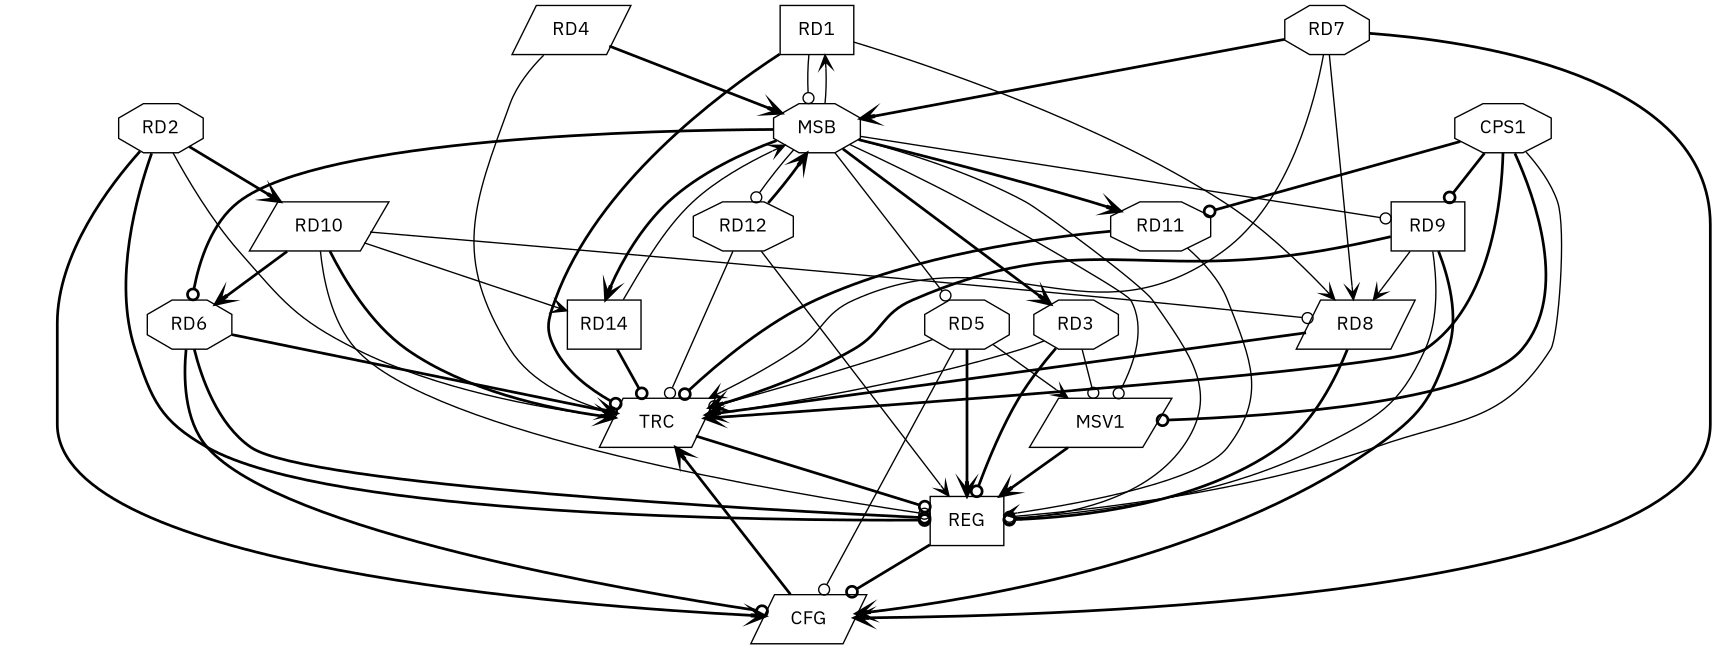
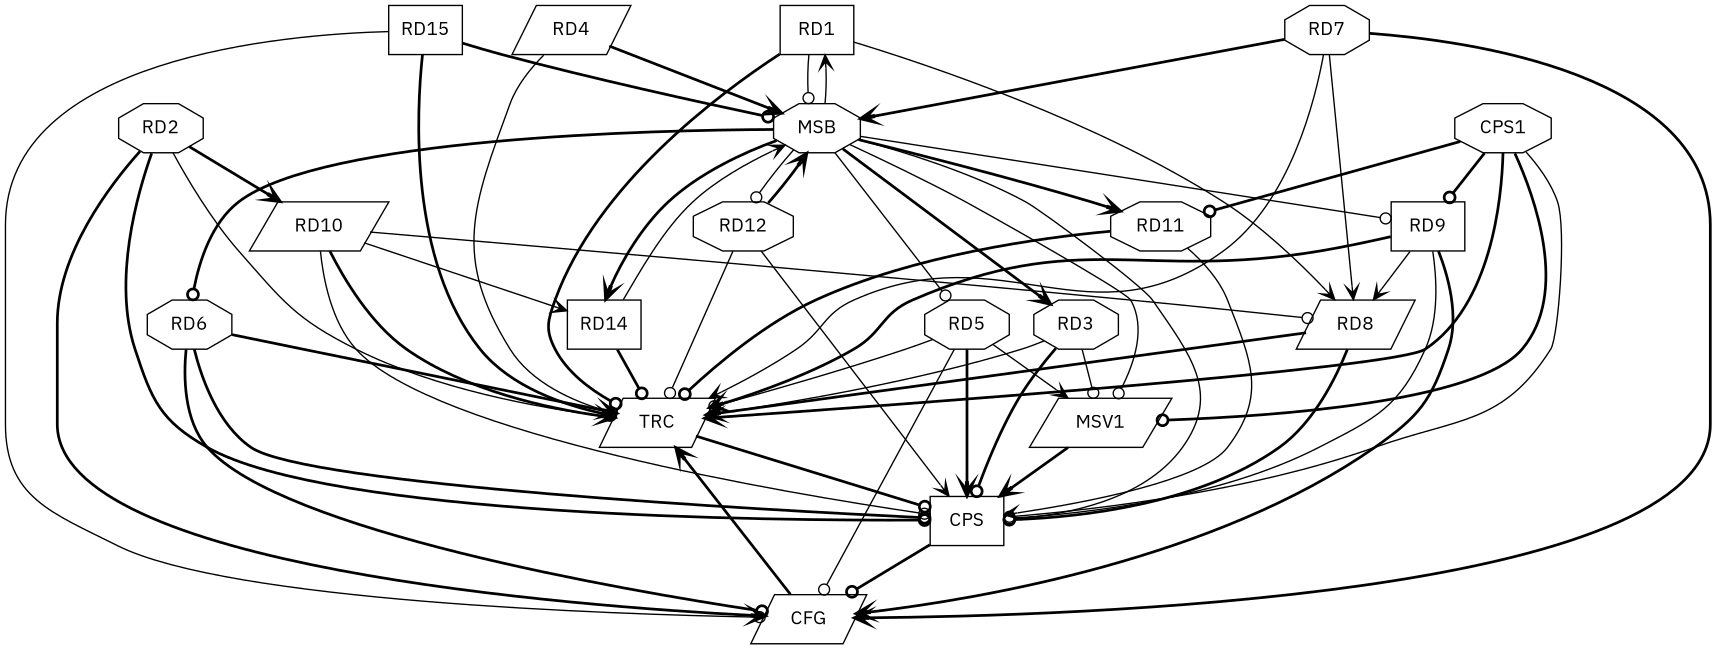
node "RD15": added
edge "RD10" -> "RD6": removed
node "REG": label "REG" -> "CPS"
